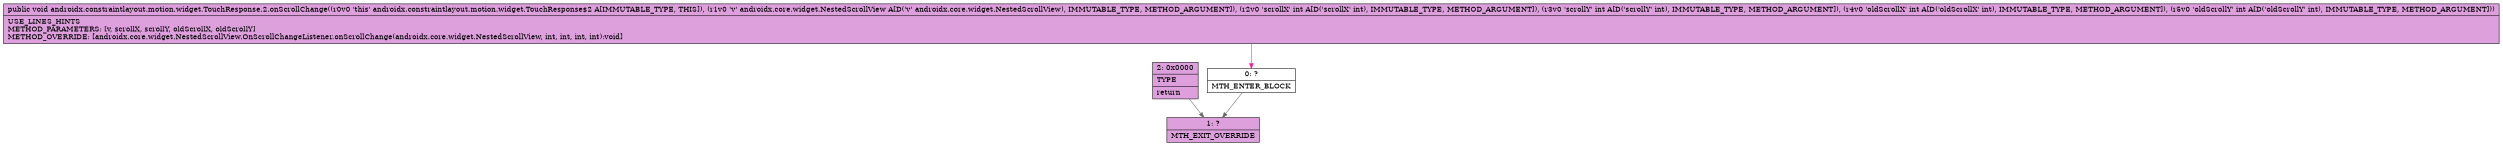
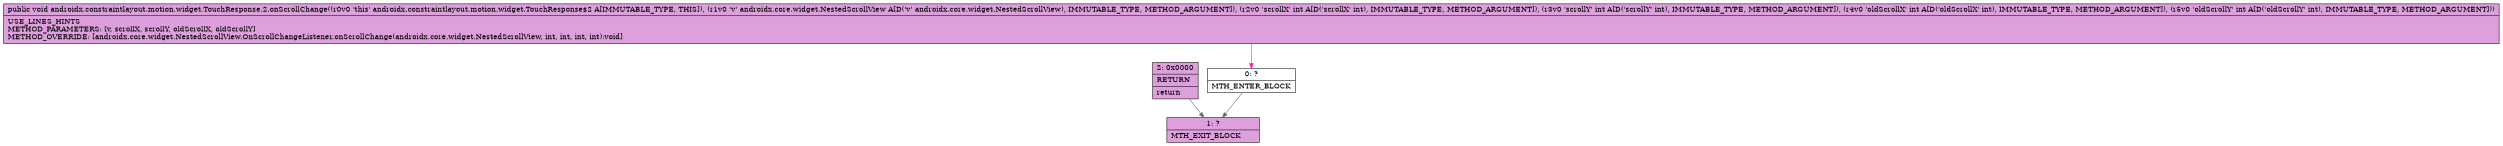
node "2: 0x0000": text "TYPE" -> "RETURN"
node "1: ?": text "MTH_EXIT_OVERRIDE" -> "MTH_EXIT_BLOCK"
